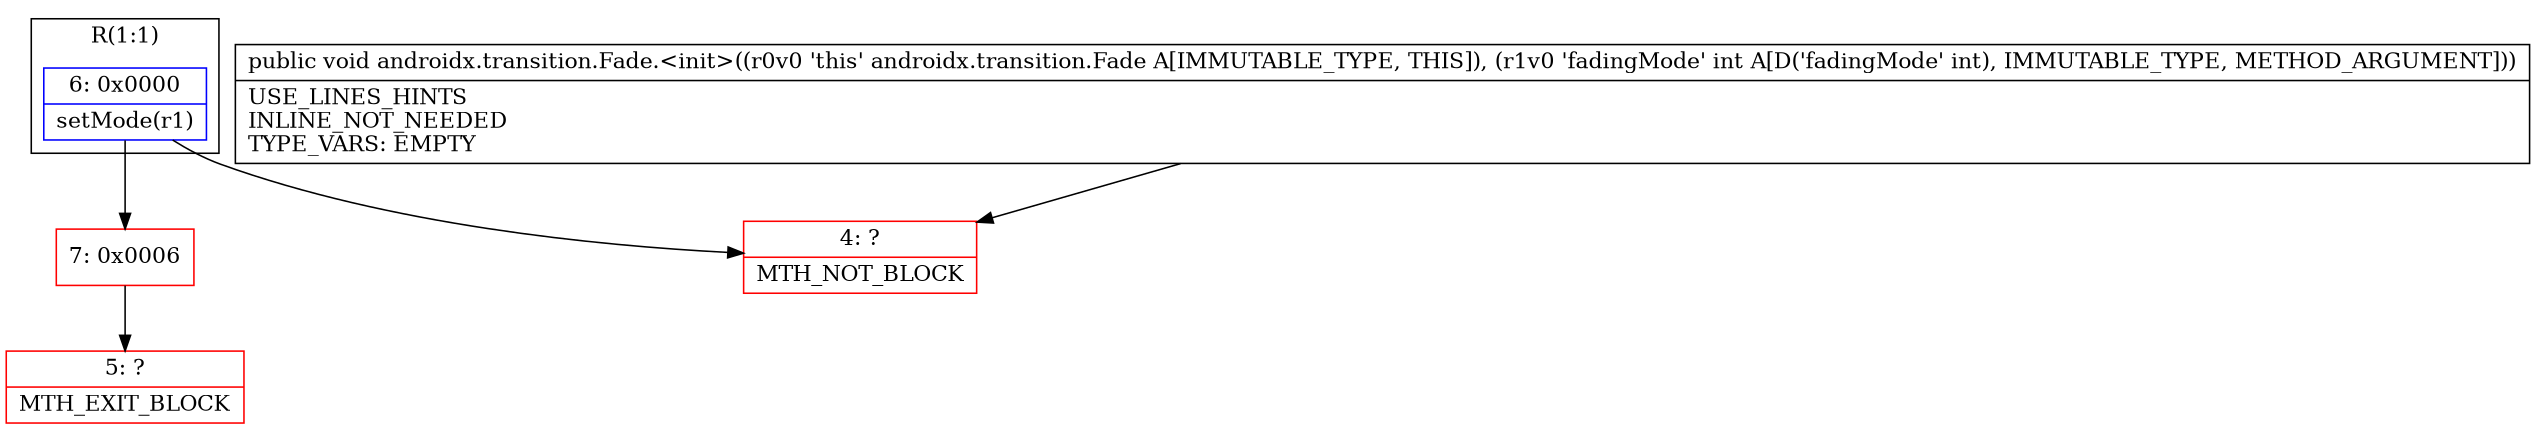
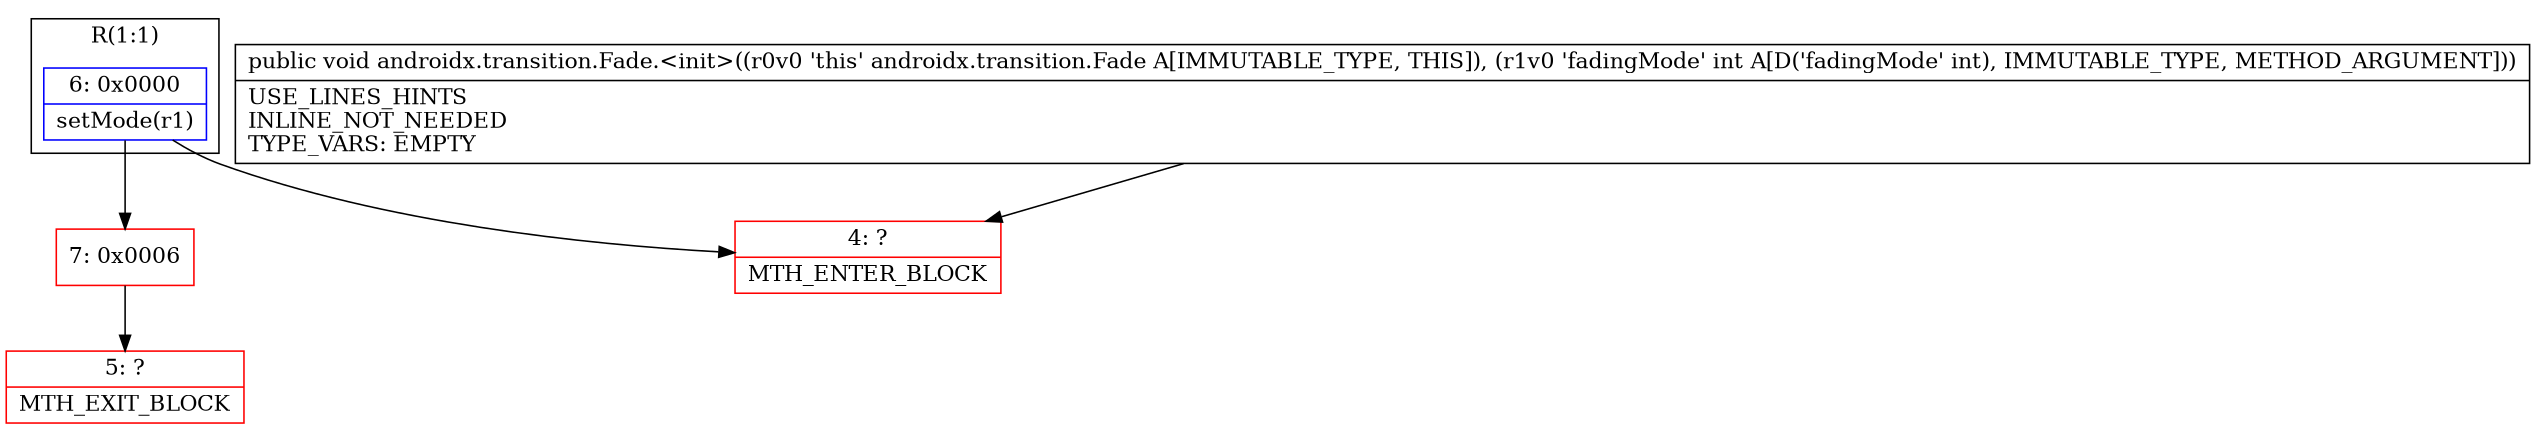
node "4: ?": text "MTH_NOT_BLOCK" -> "MTH_ENTER_BLOCK"
